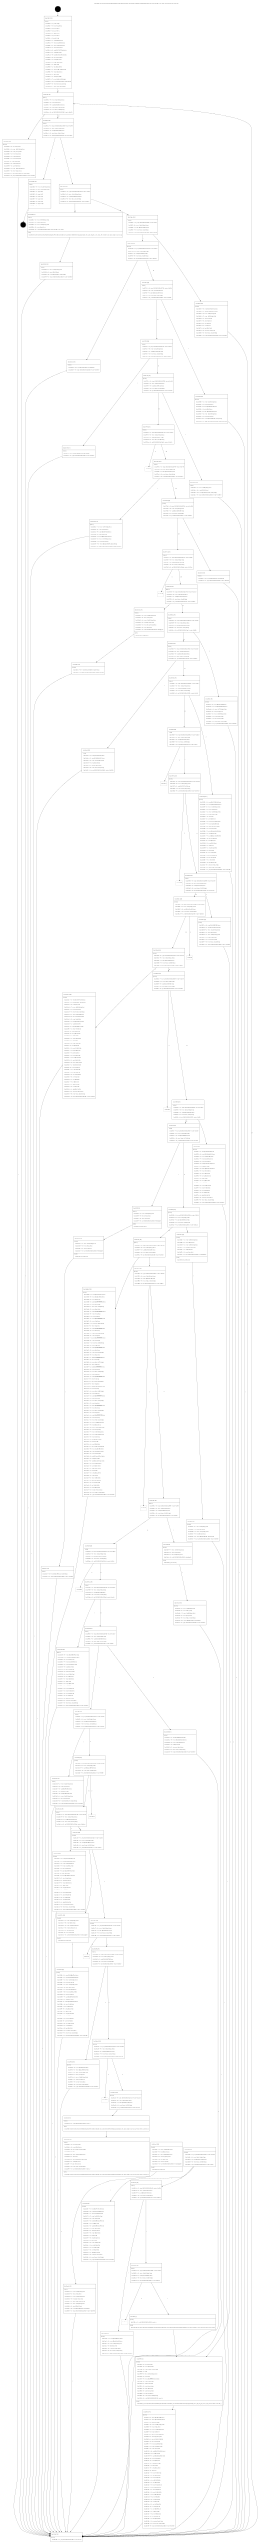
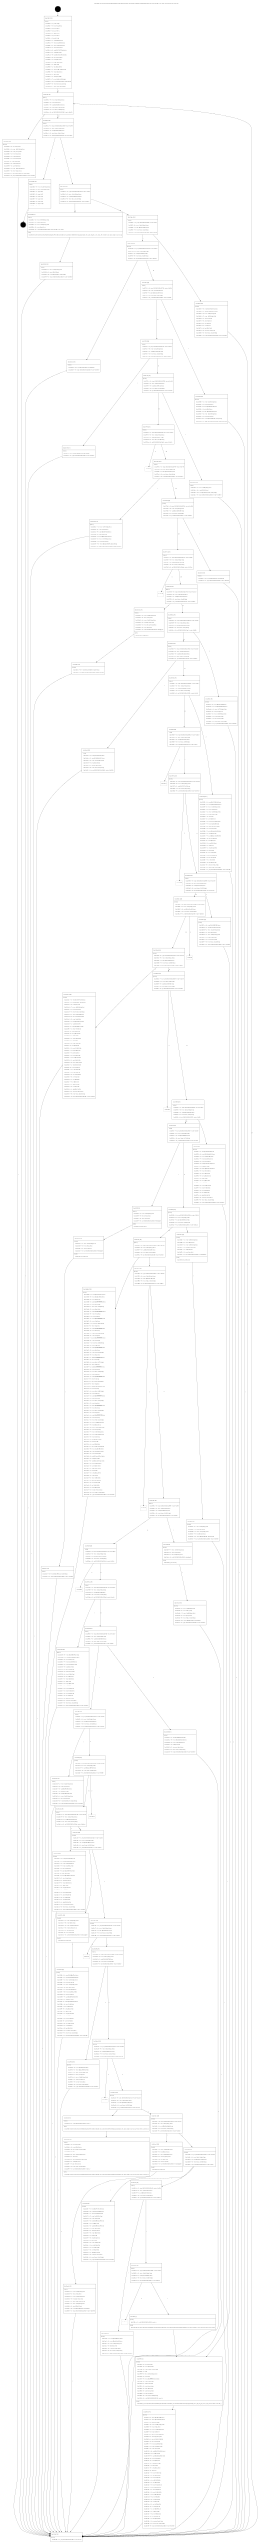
node "0x401adc [28]": added
